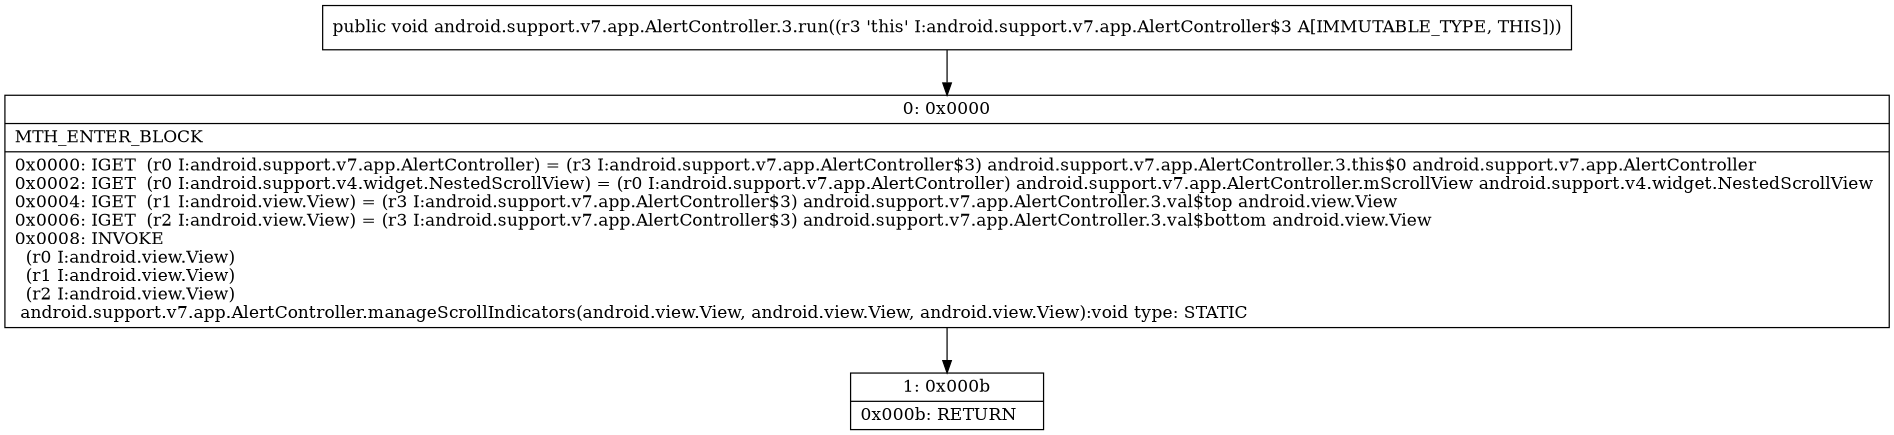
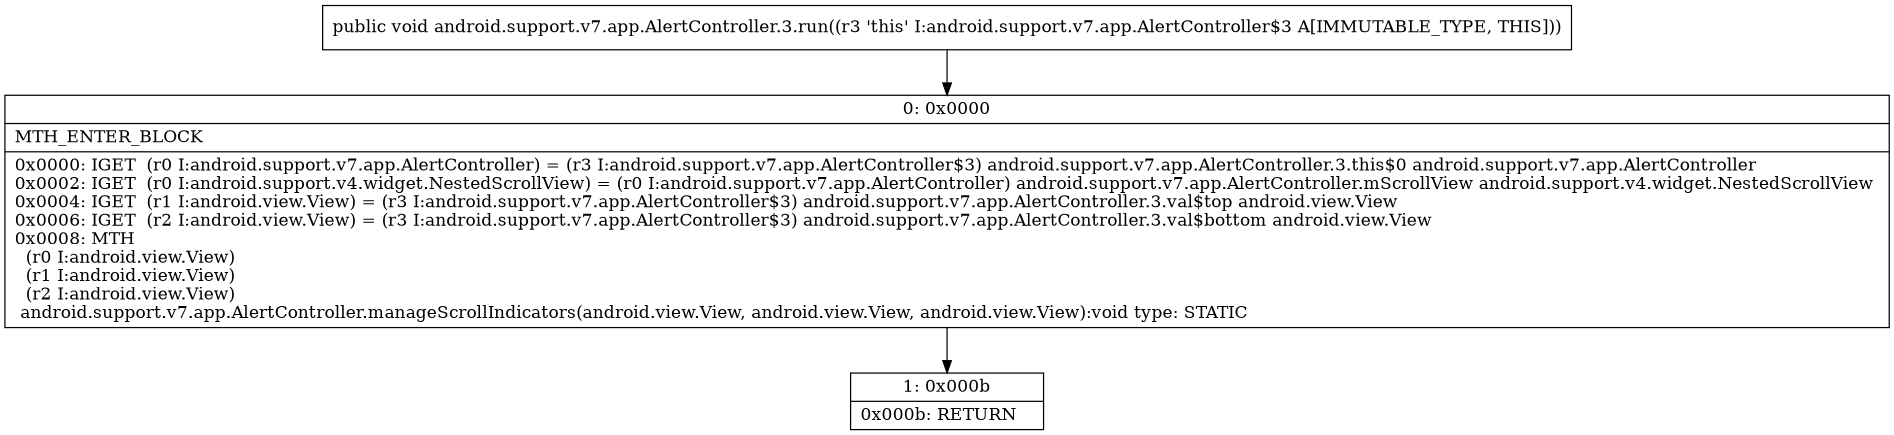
node "0: 0x0000": text "0x0008: INVOKE" -> "0x0008: MTH"
